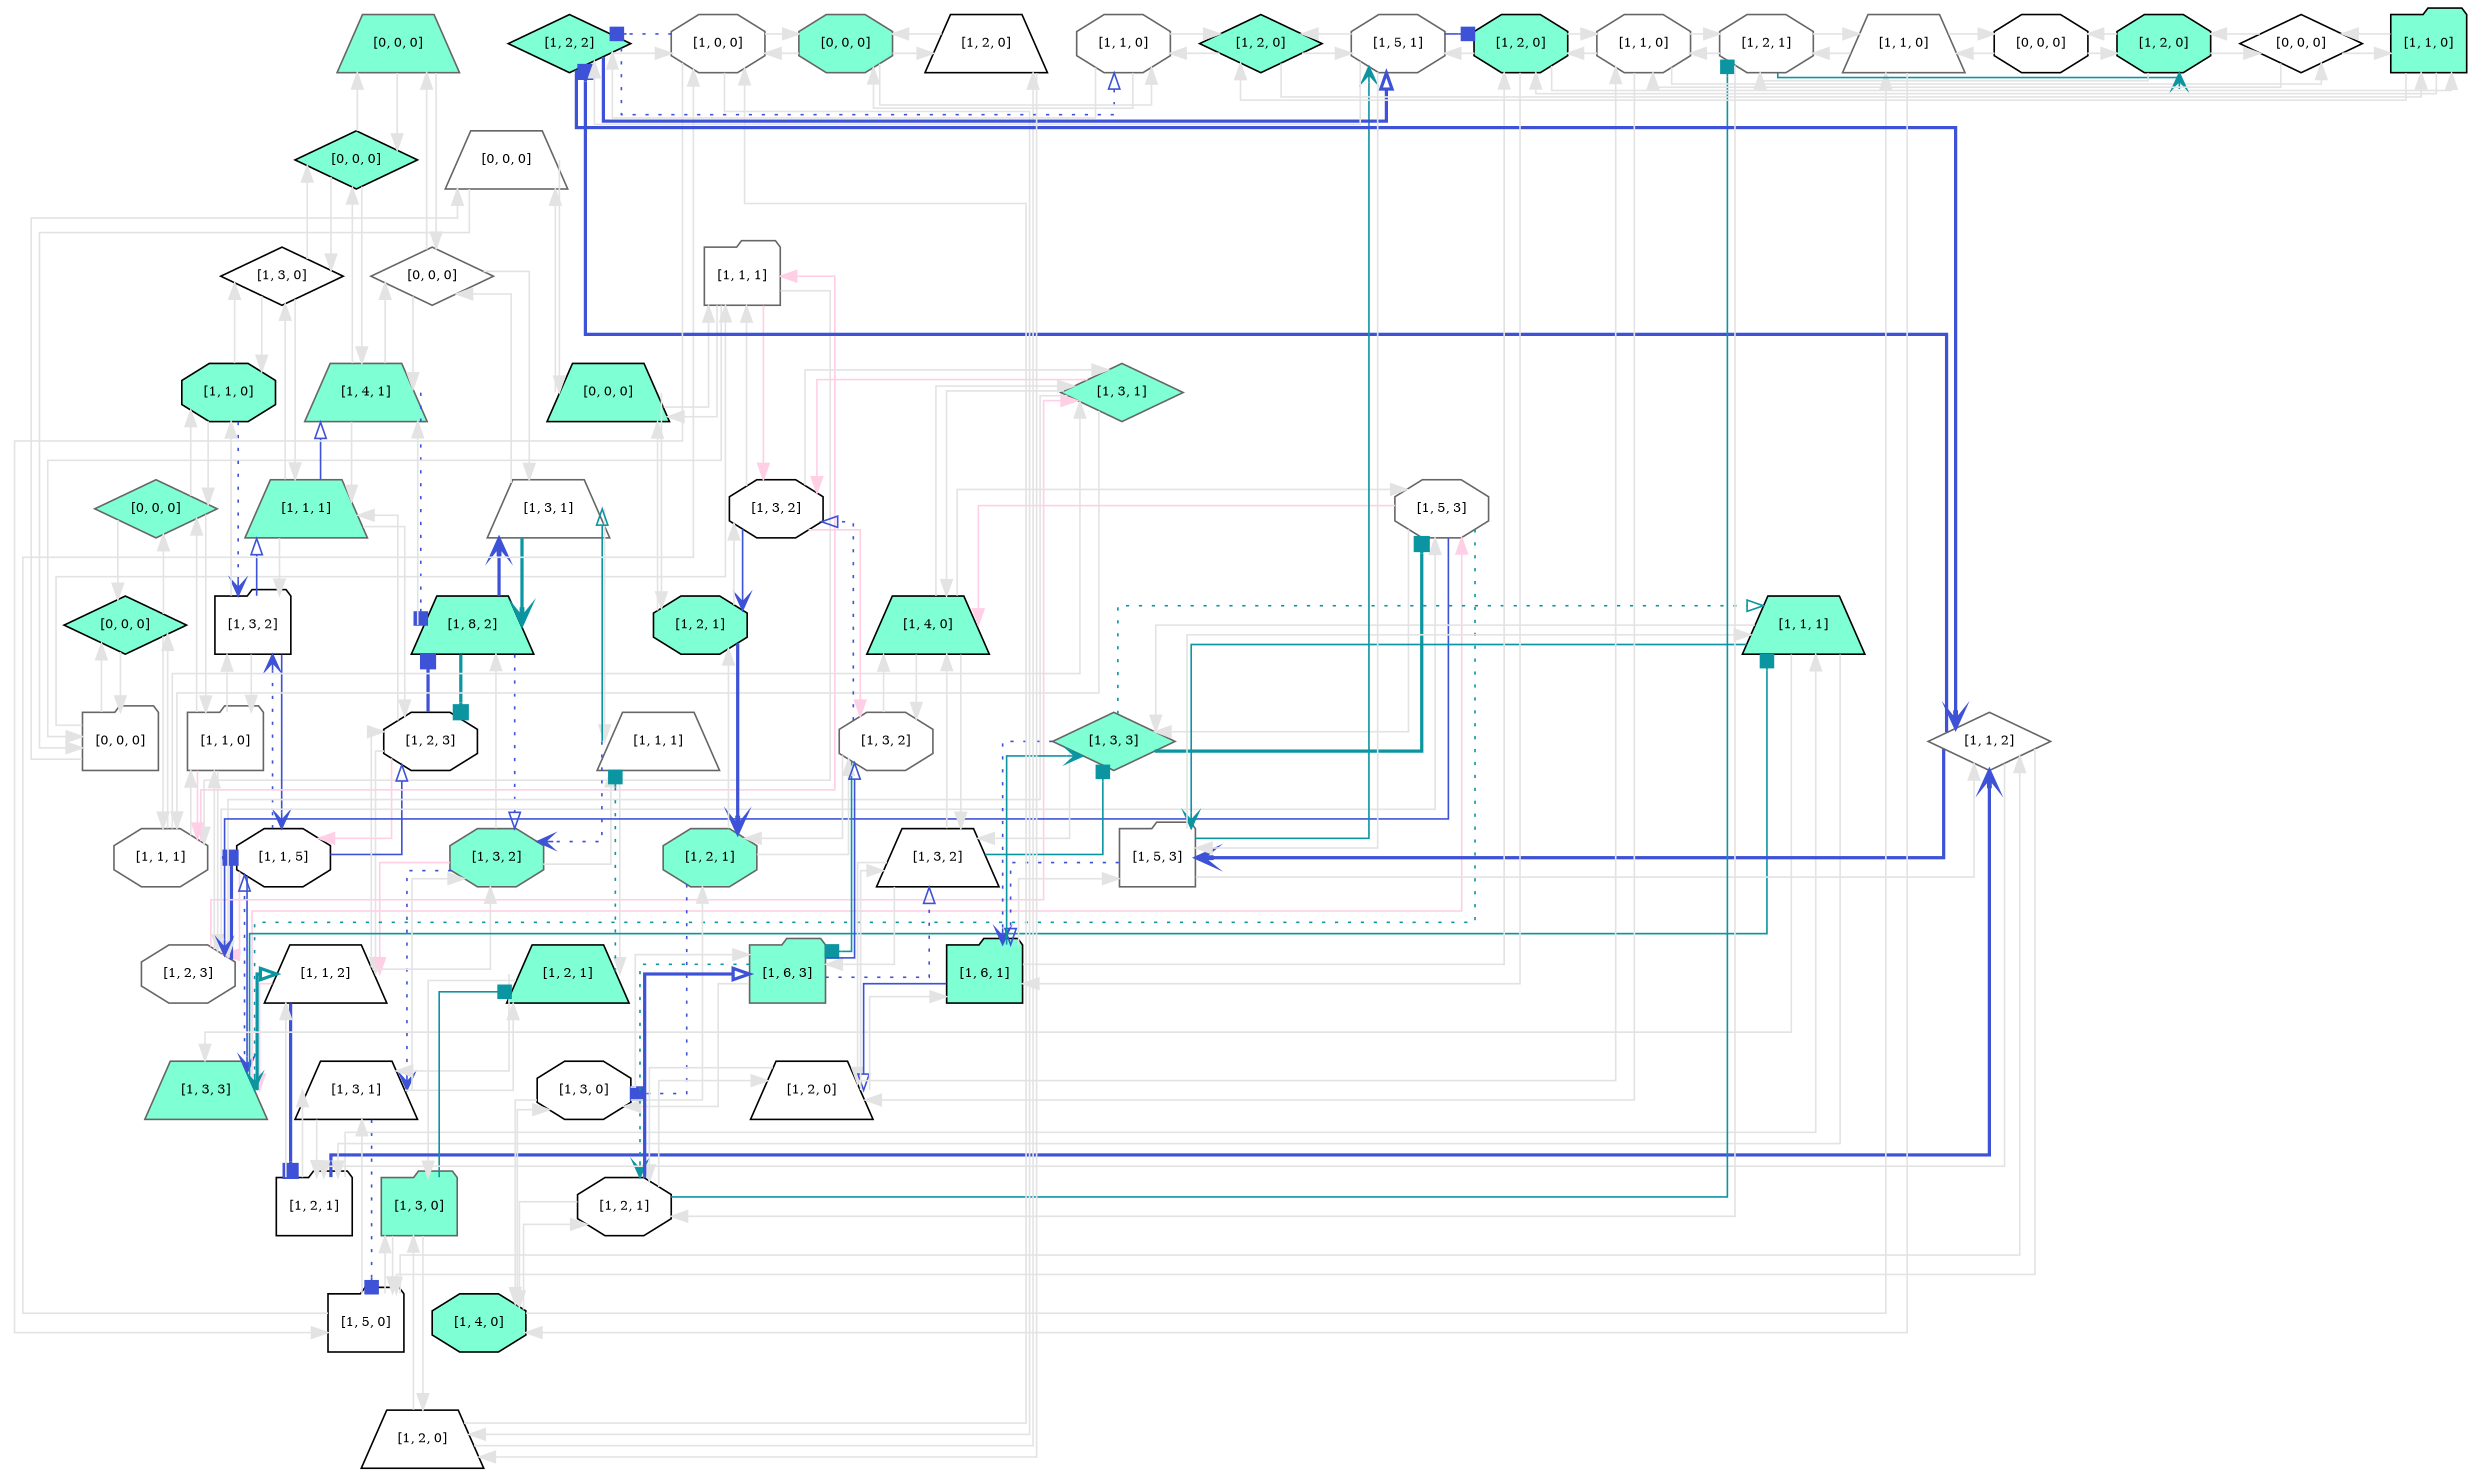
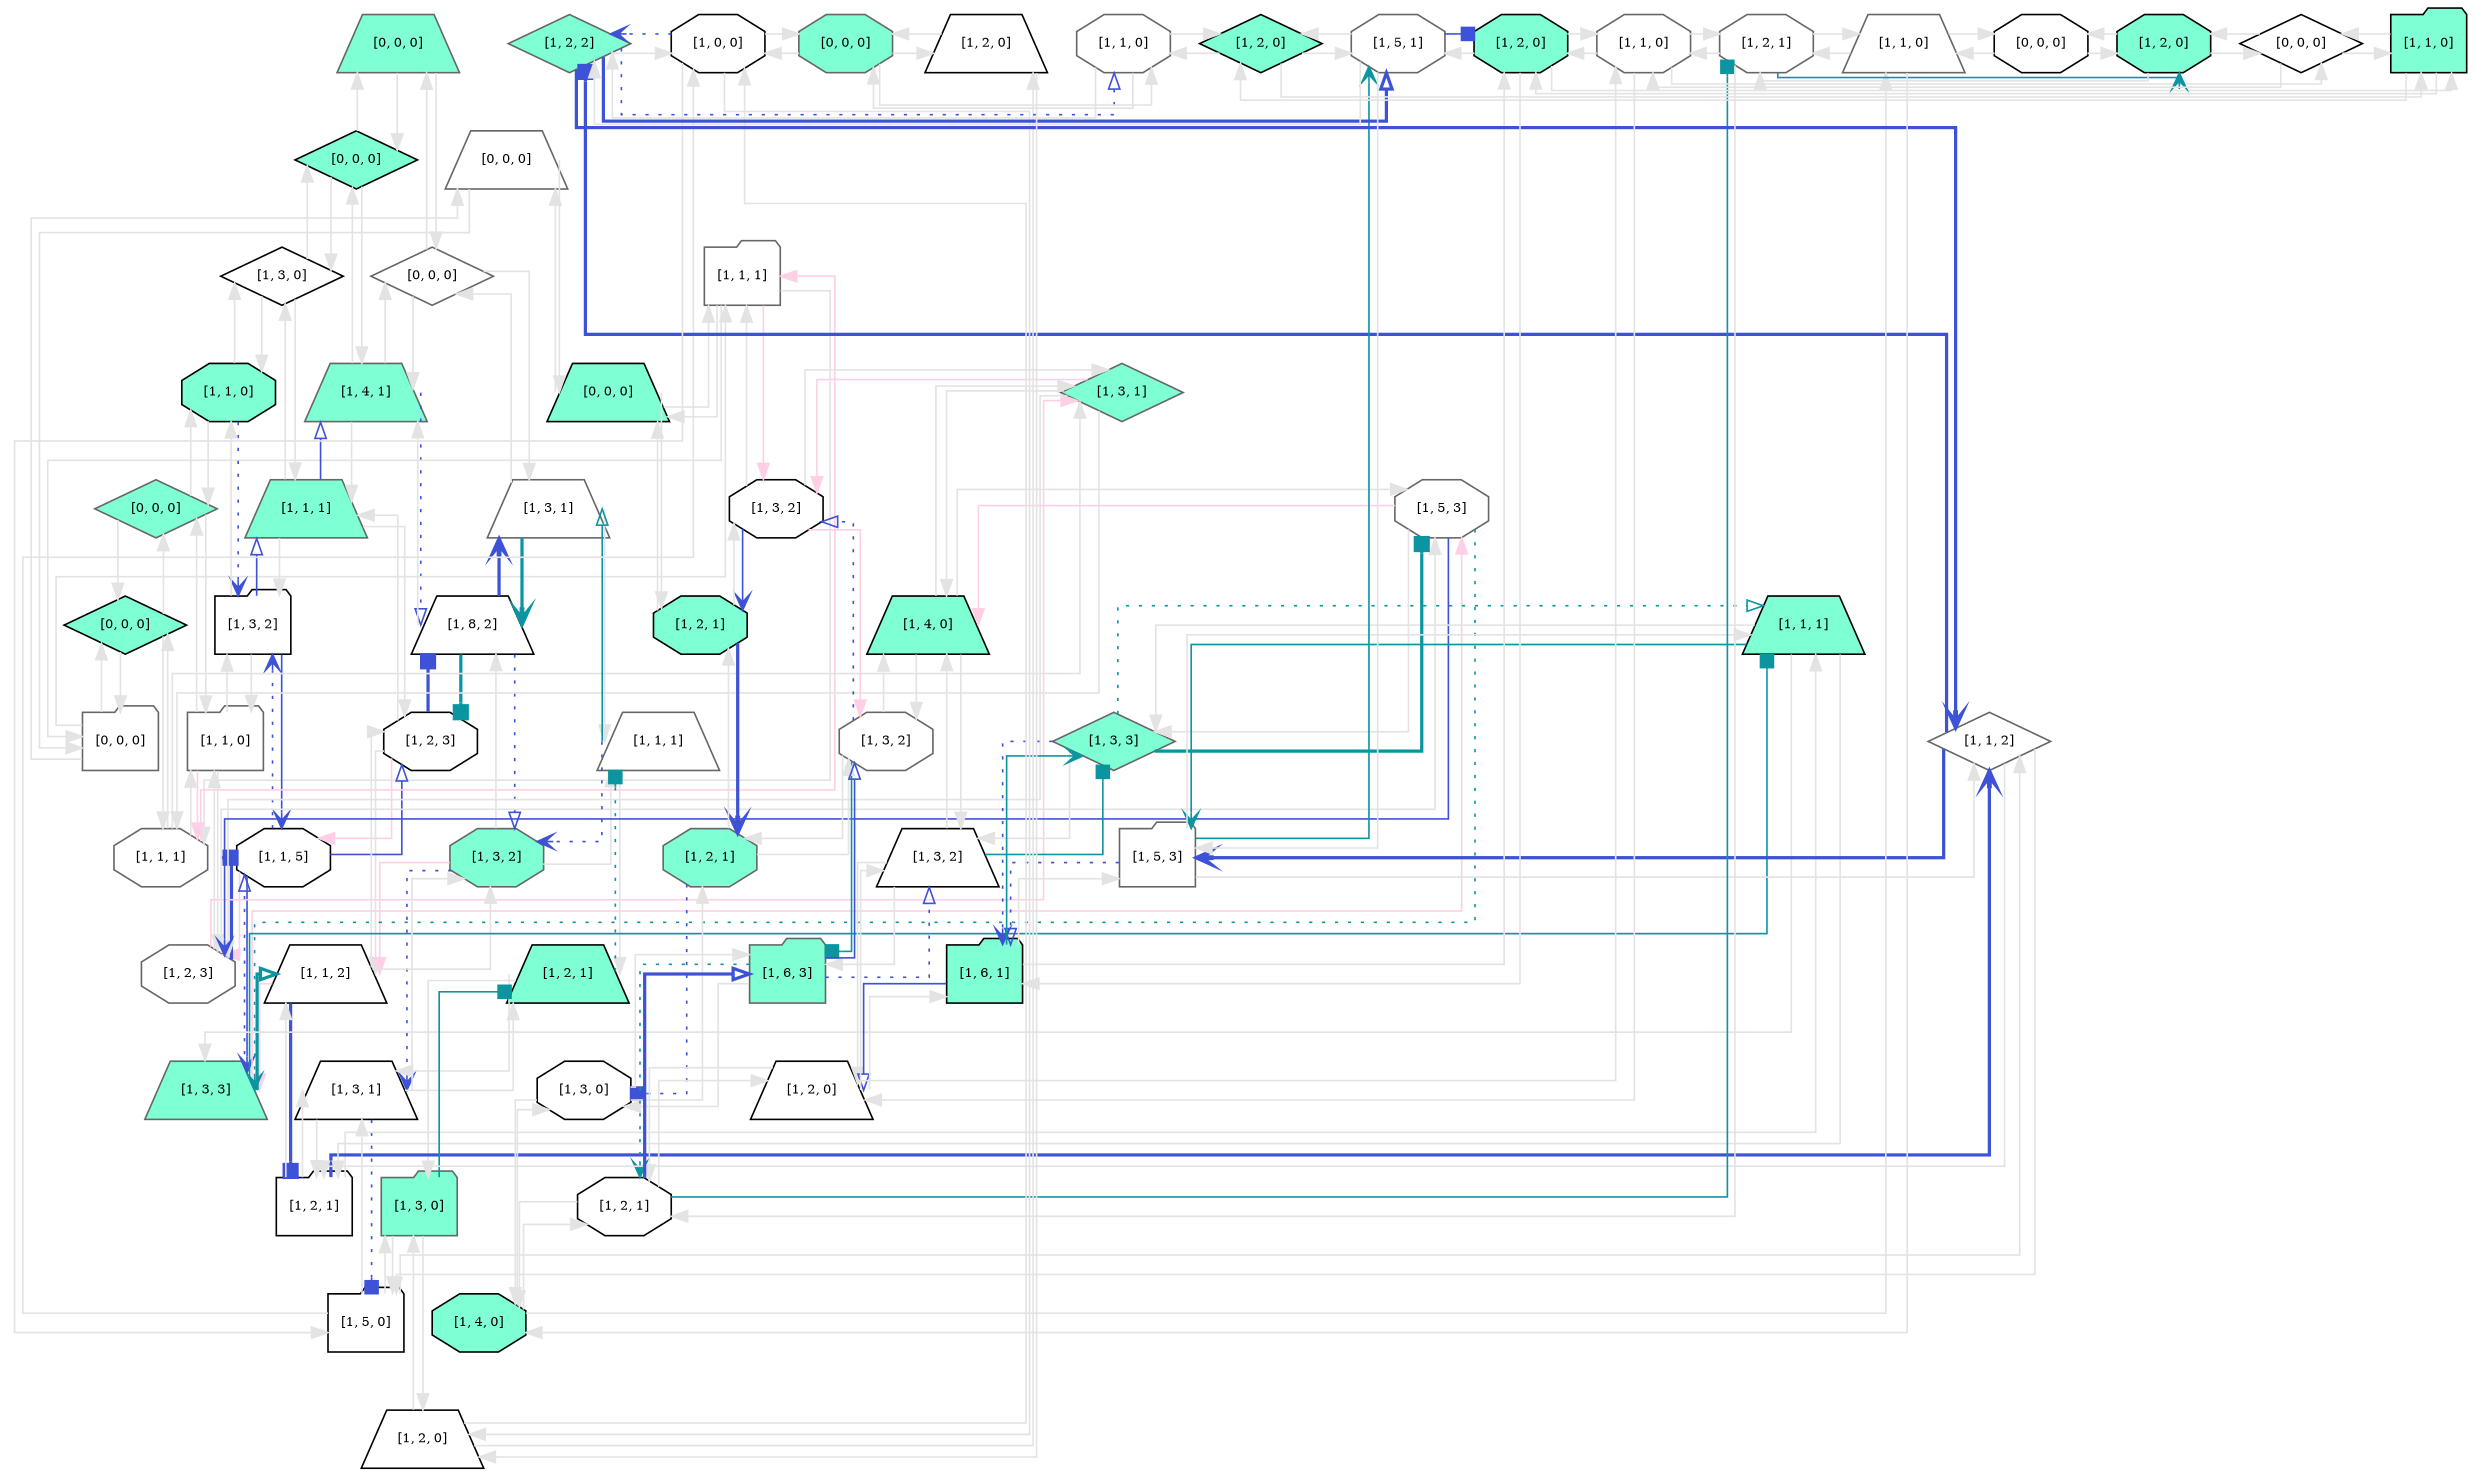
edge "[1, 0, 0]" -> "[1, 2, 2]": arrowhead box -> vee
node "[1, 2, 2]": color black -> gray40
node "[1, 0, 0]": color gray40 -> black
edge "[1, 4, 1]" -> "[1, 8, 2]": arrowhead box -> onormal
node "[1, 8, 2]": fillcolor aquamarine -> white
